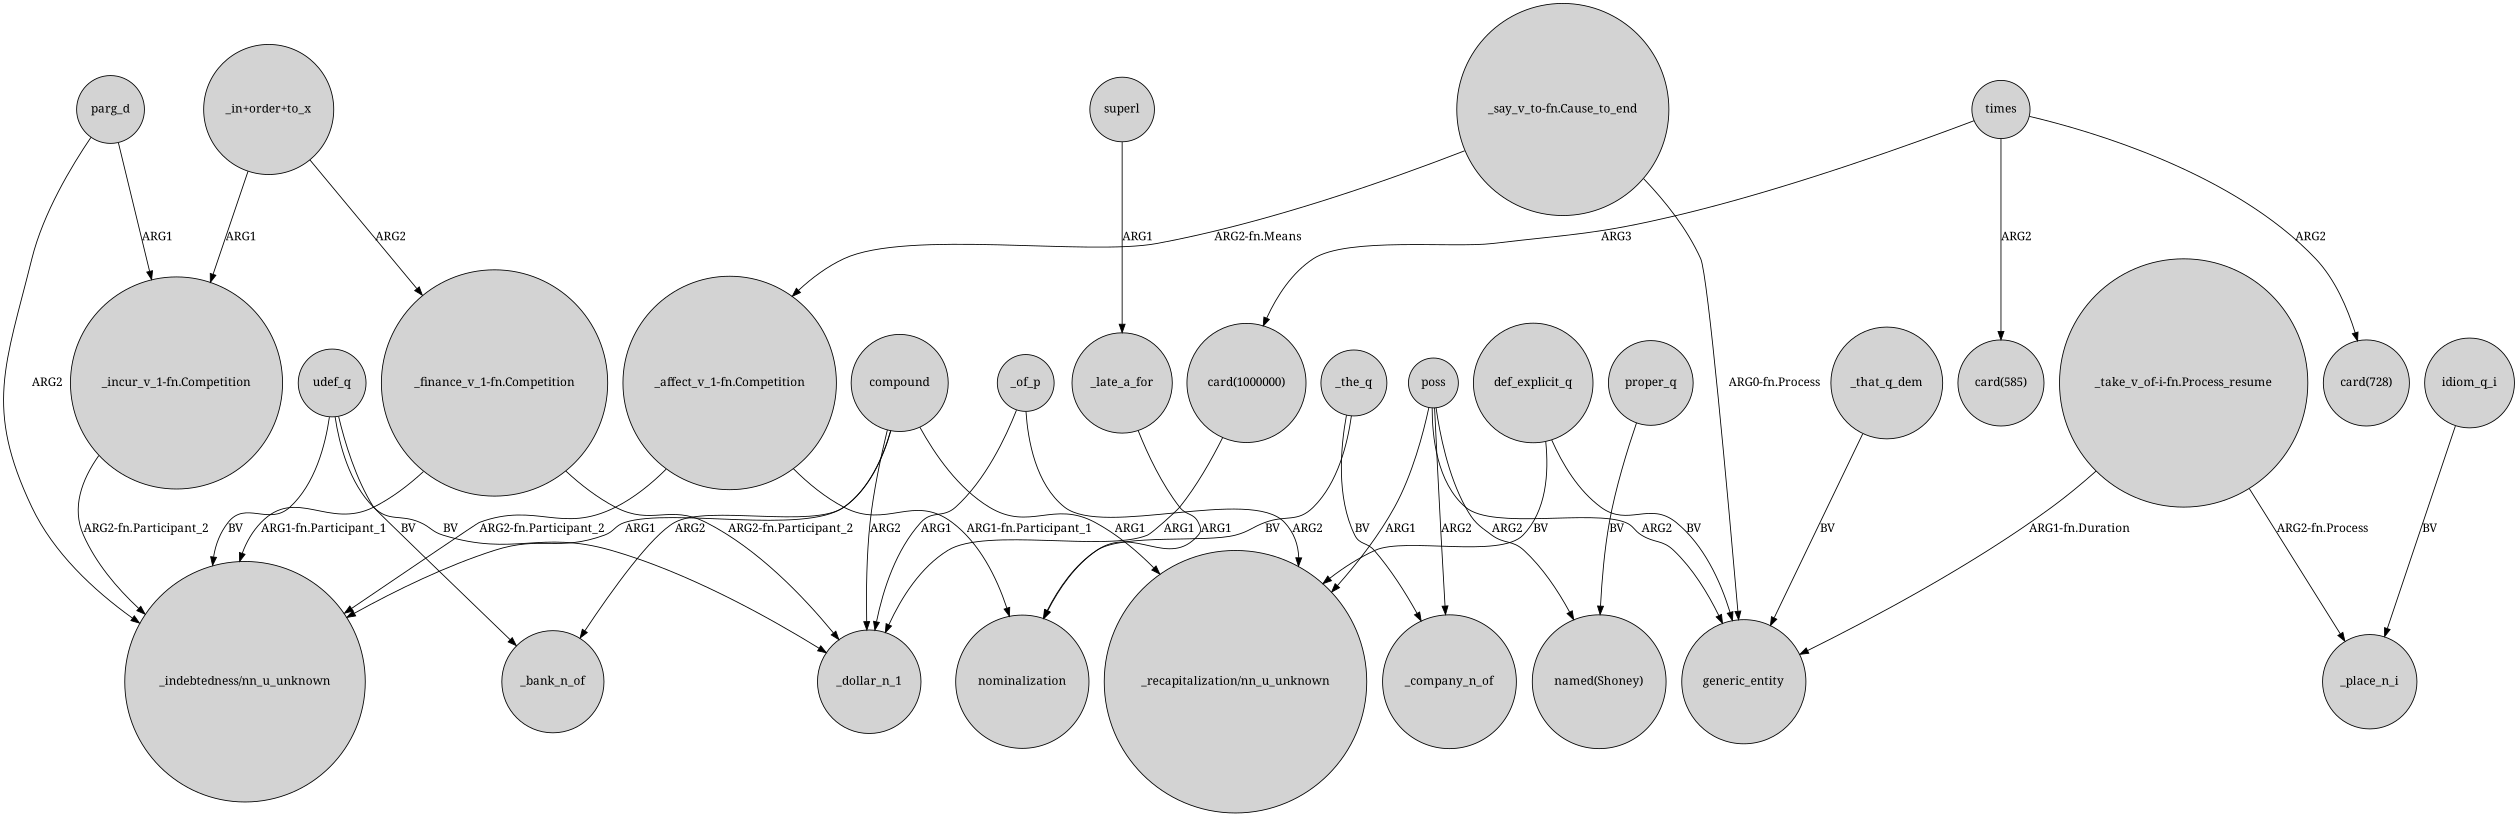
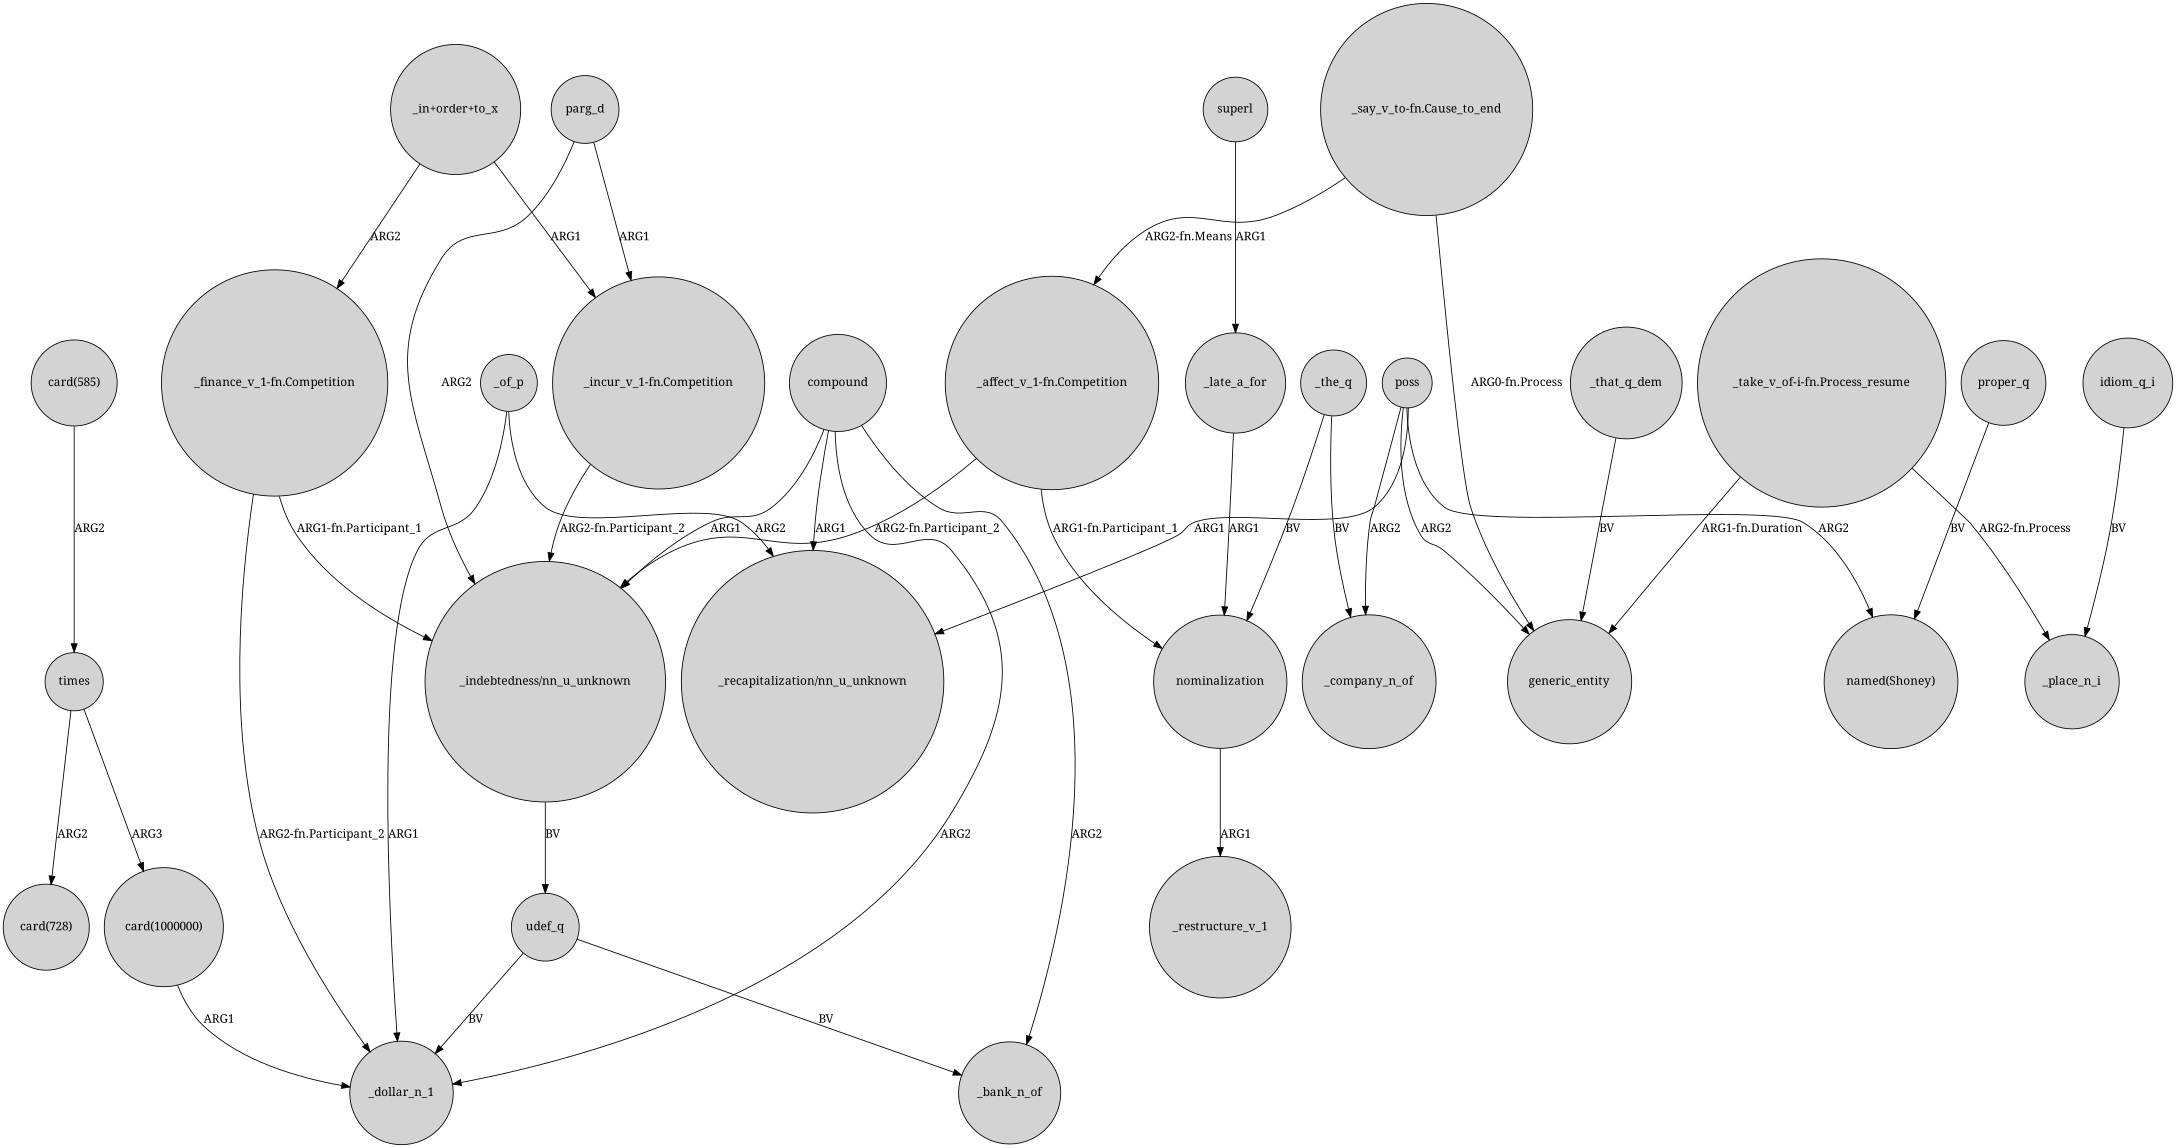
edge "times" -> "card(585)": reversed
node "def_explicit_q": removed
edge "udef_q" -> "_indebtedness/nn_u_unknown": reversed
node "_restructure_v_1": added
